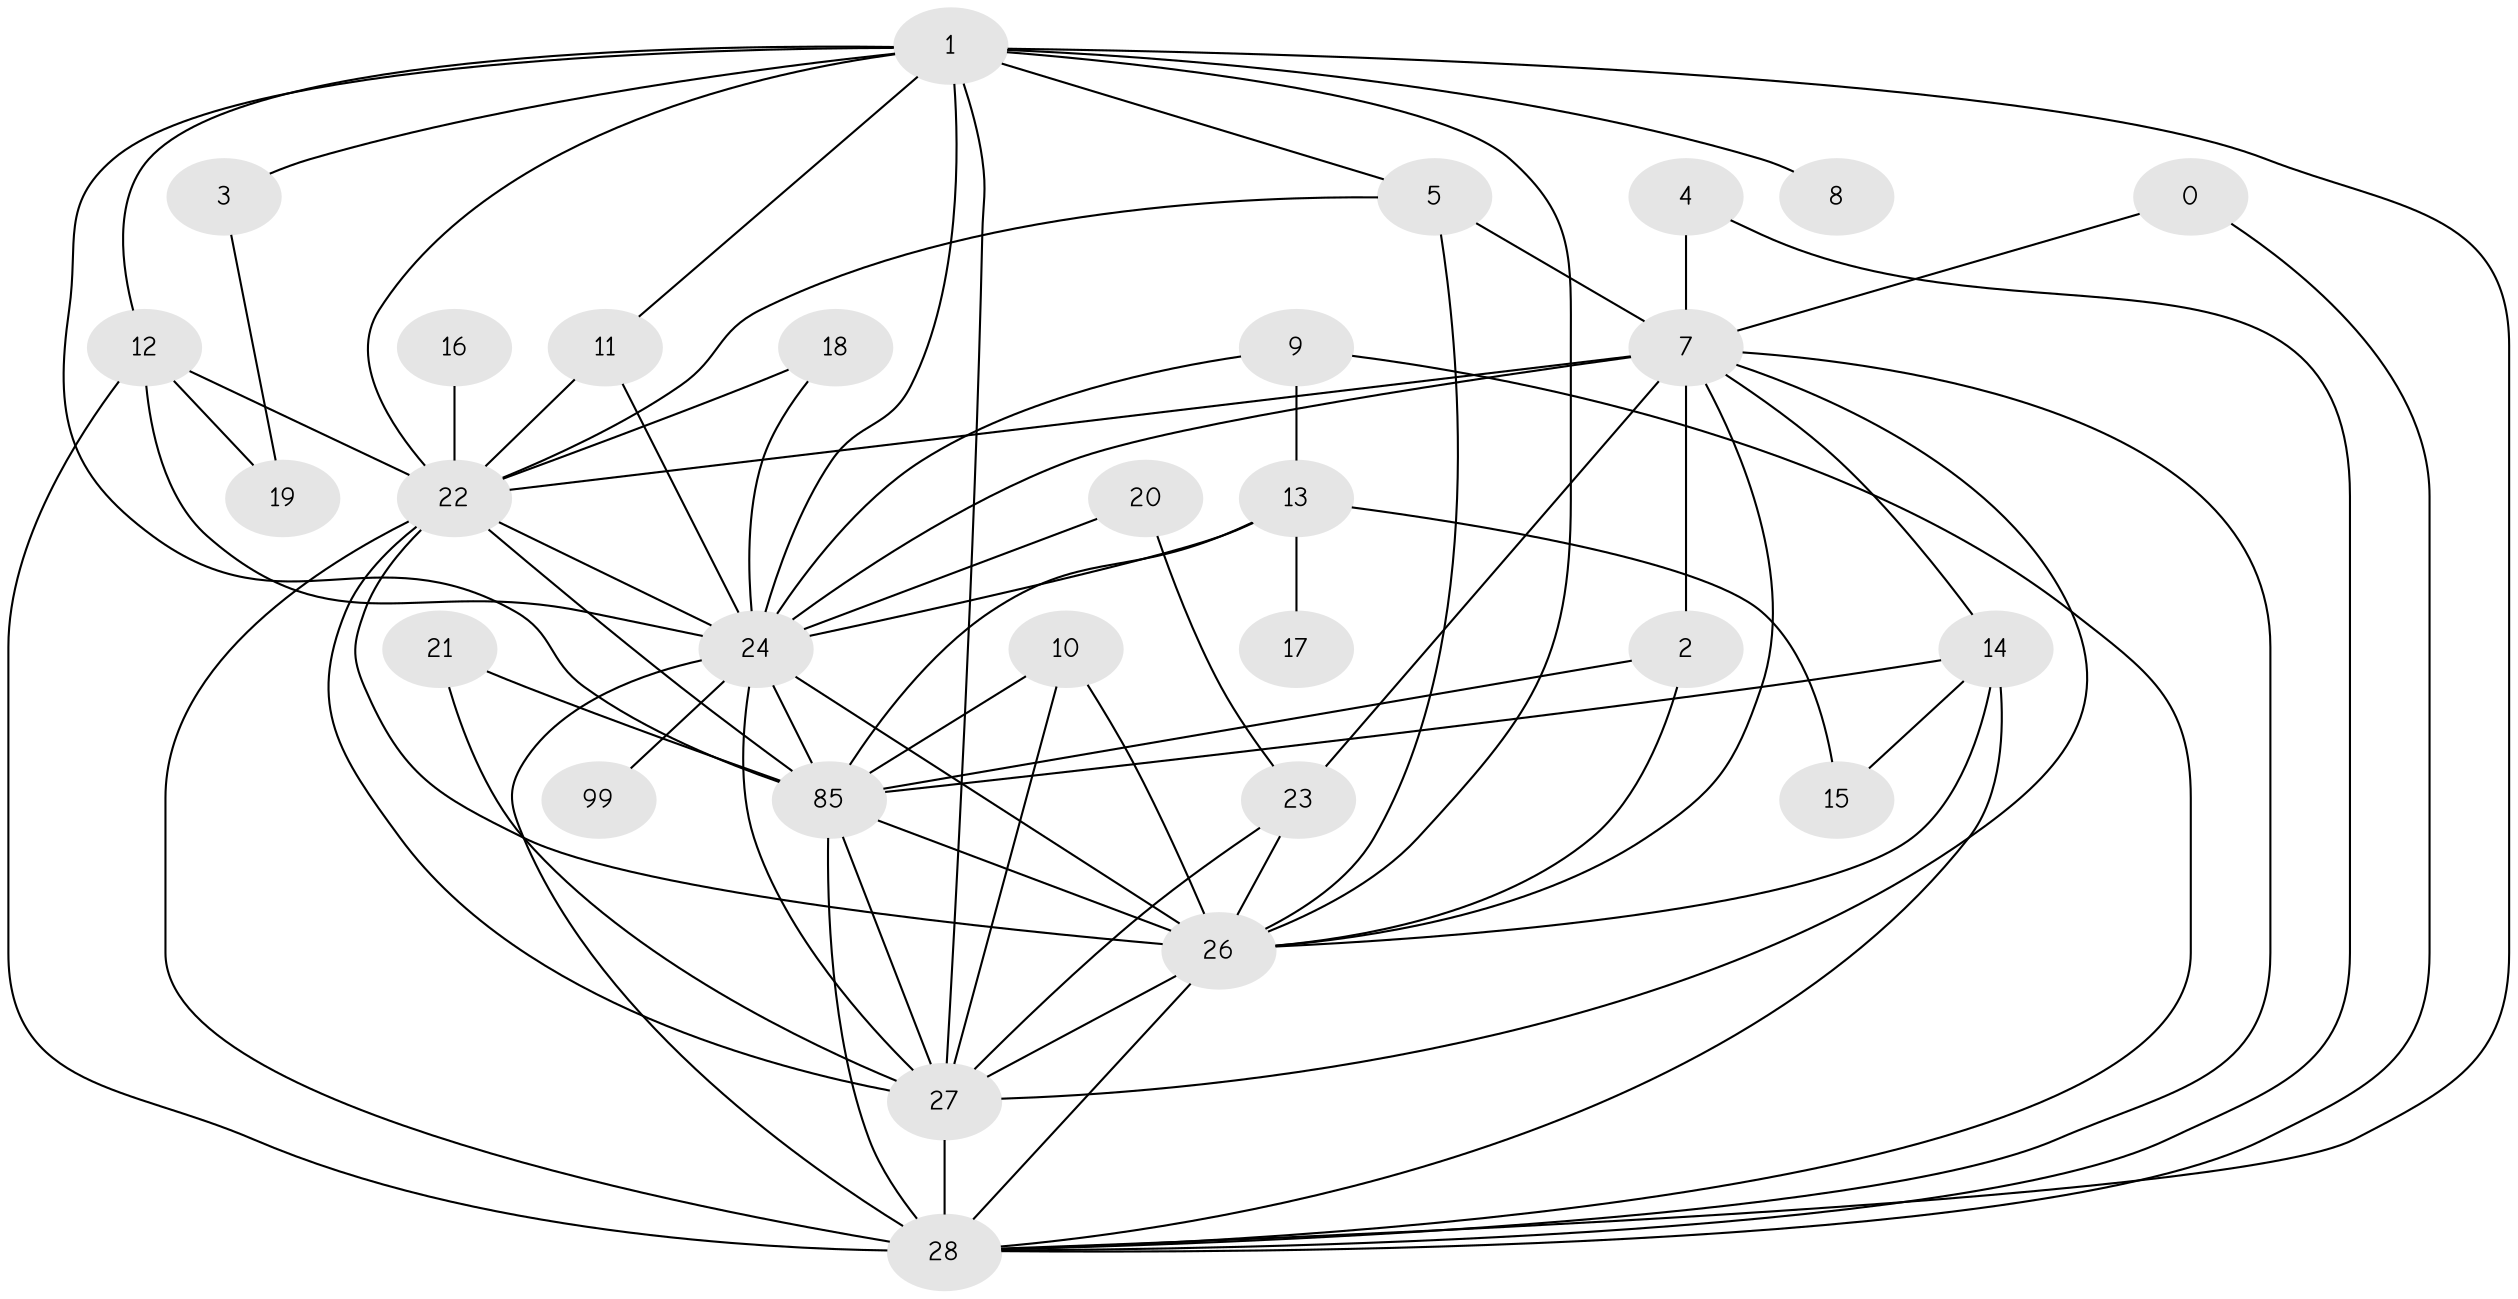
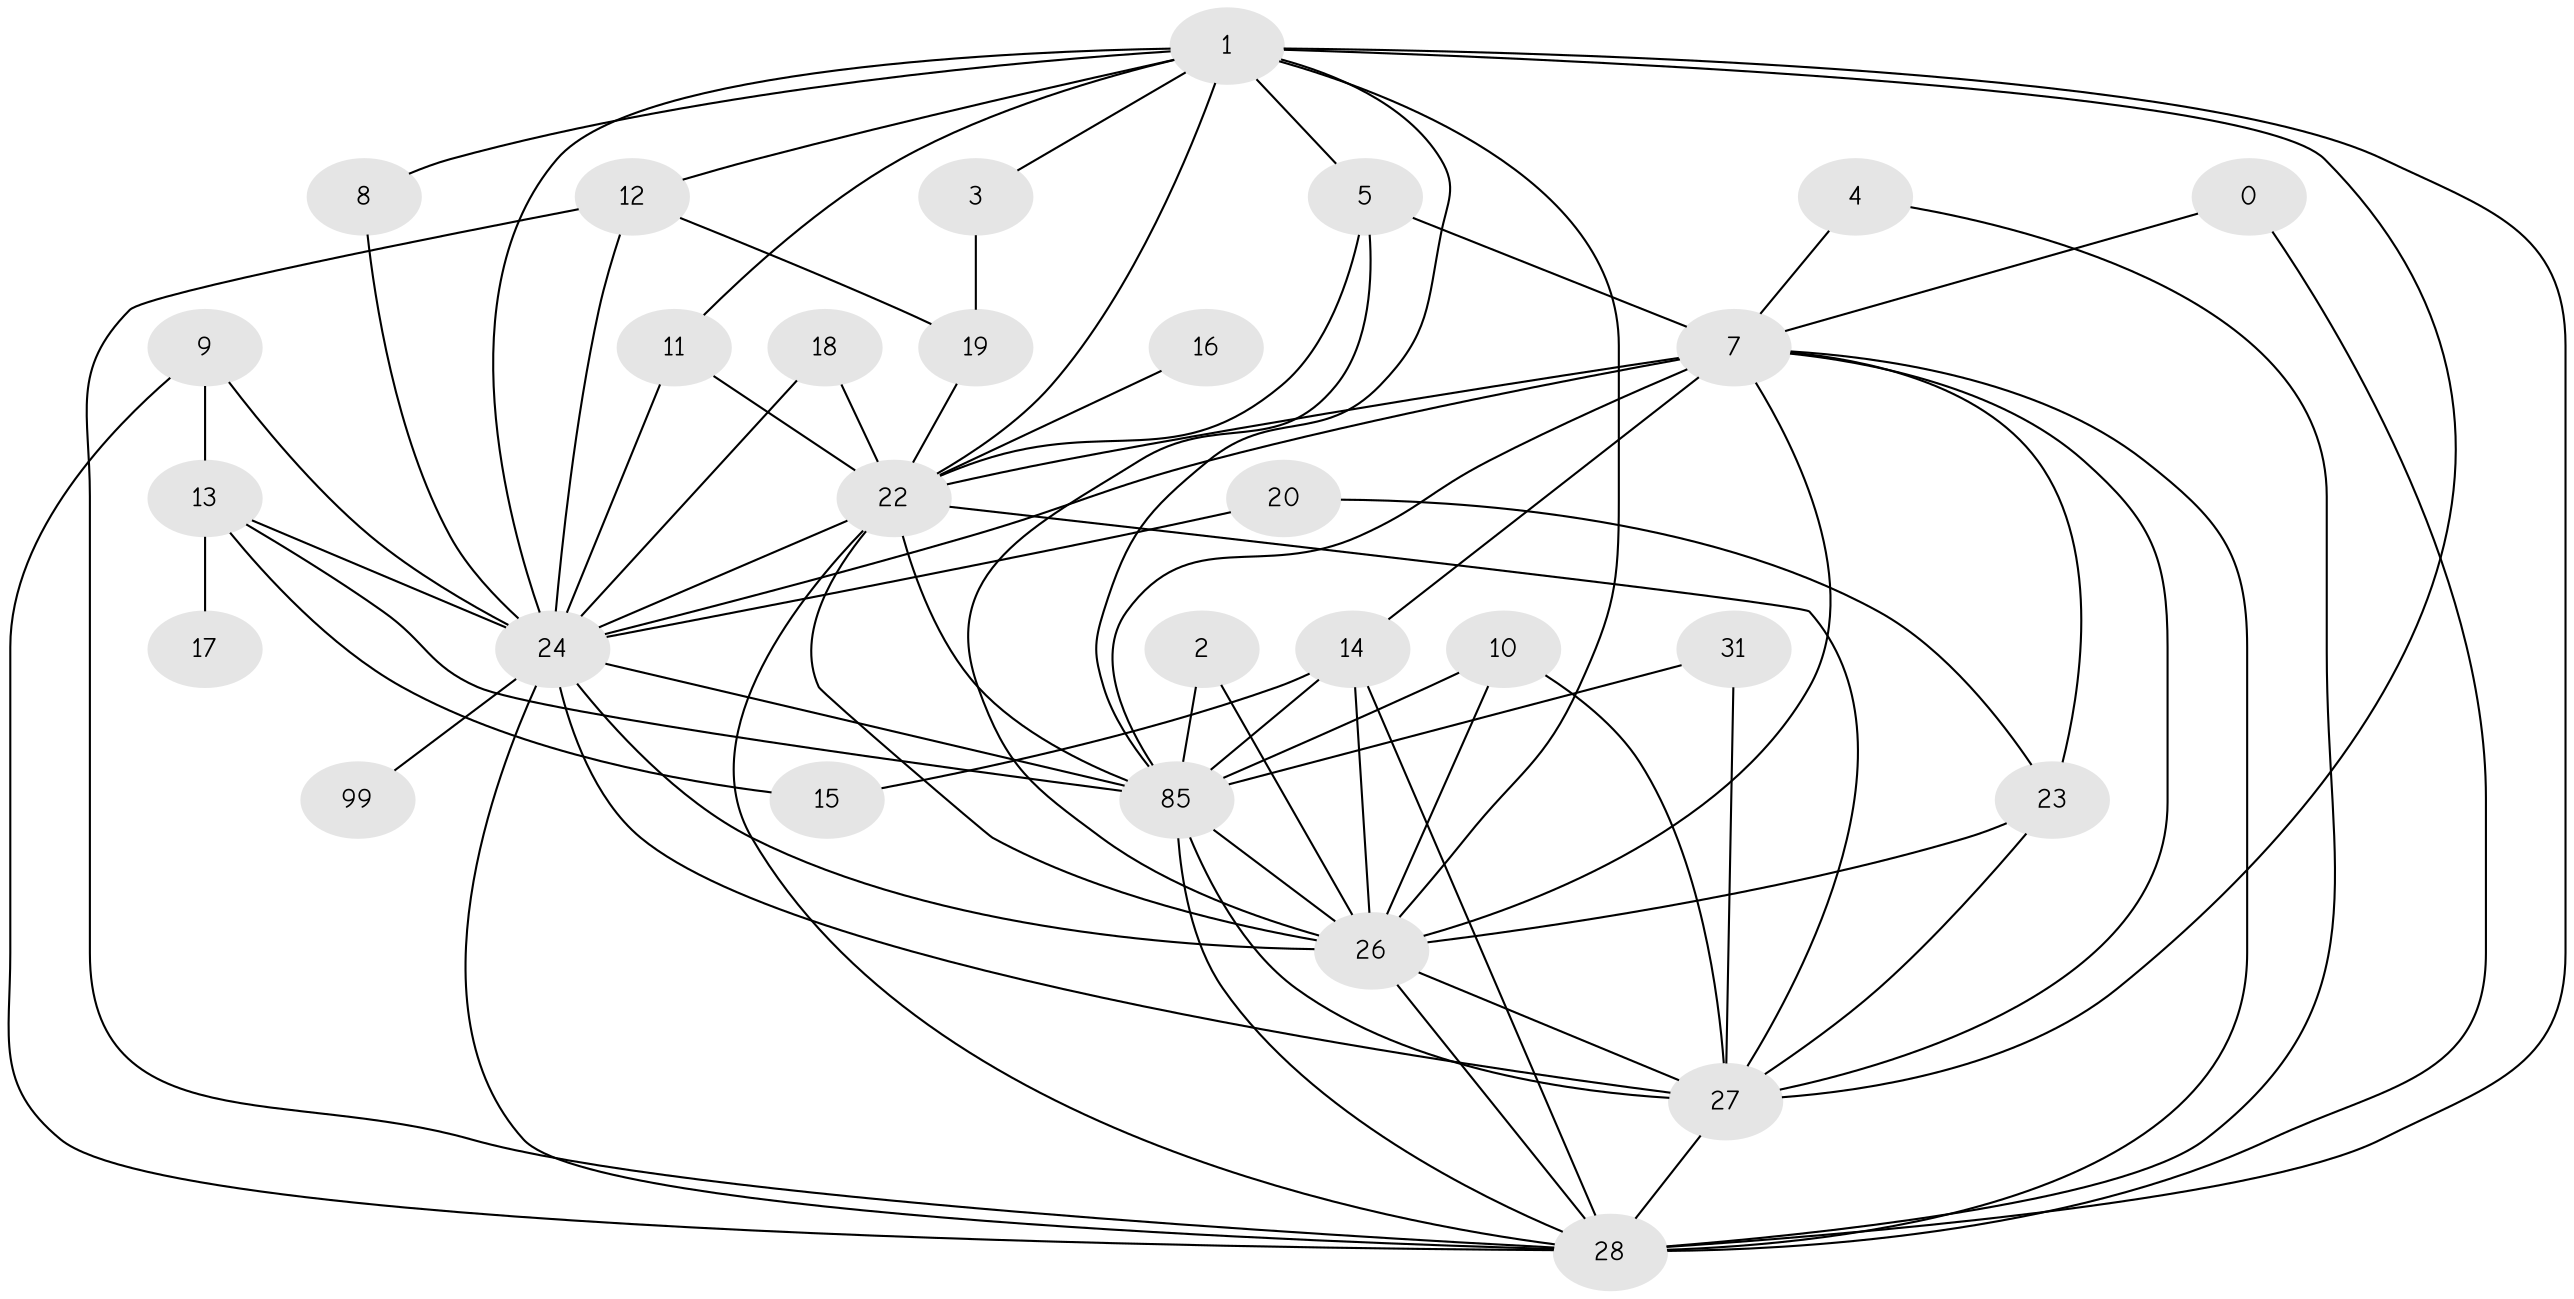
edge "12" -- "22": now "19" -- "22"
edge "8" -- "24": added
edge "7" -- "2": now "7" -- "85"
node "21": label "21" -> "31"
